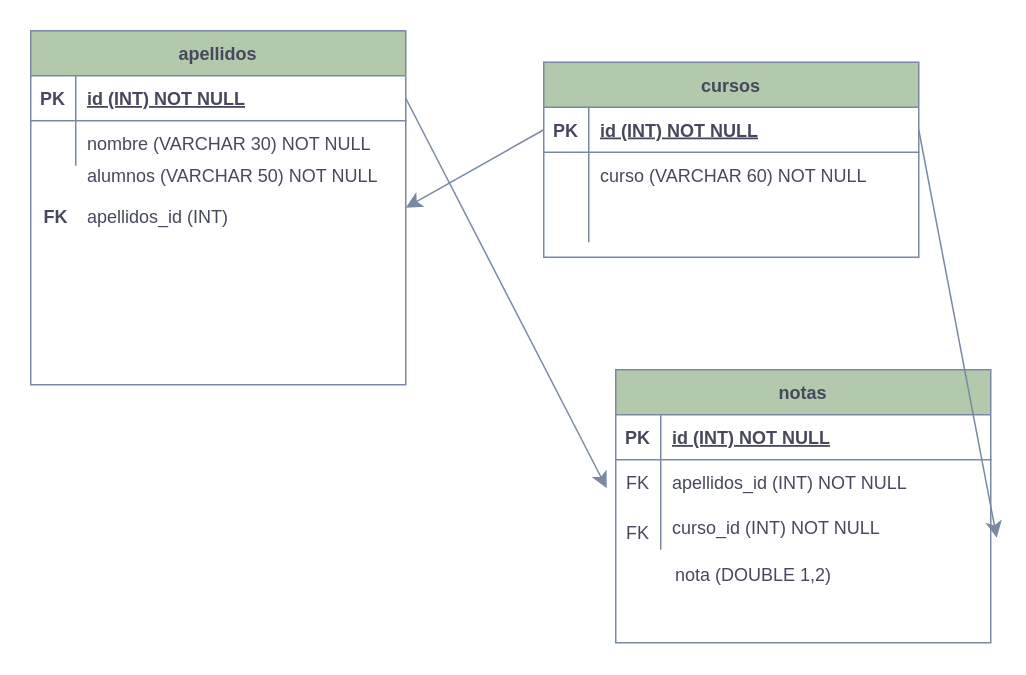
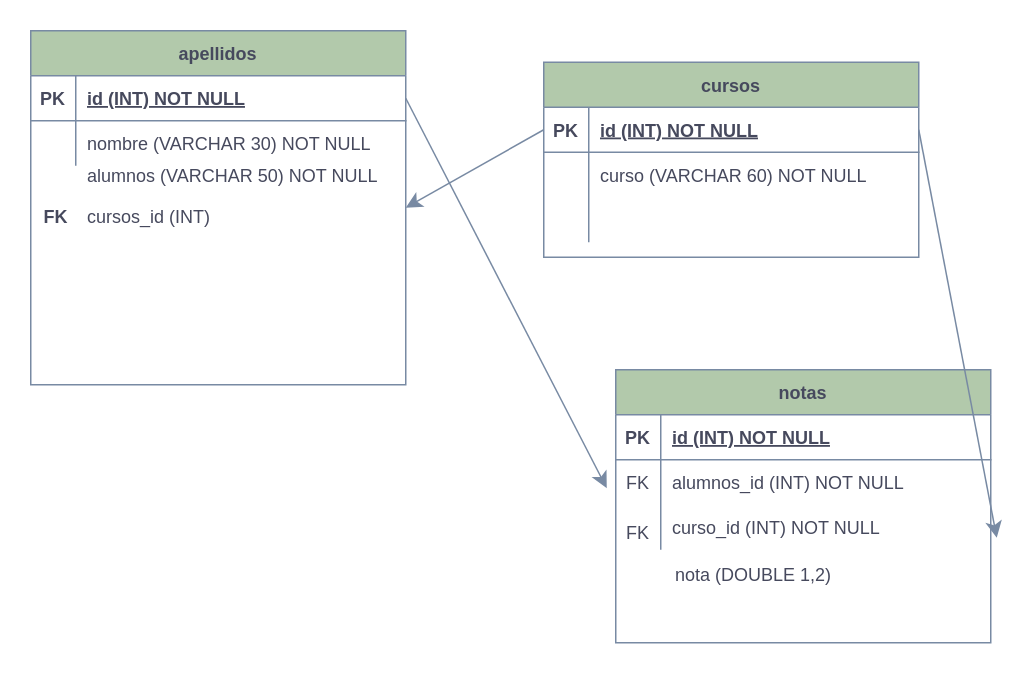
node "apellidos_id (INT)": label "apellidos_id (INT)" -> "cursos_id (INT)"
node "apellidos_id (INT) NOT NULL": label "apellidos_id (INT) NOT NULL" -> "alumnos_id (INT) NOT NULL"
